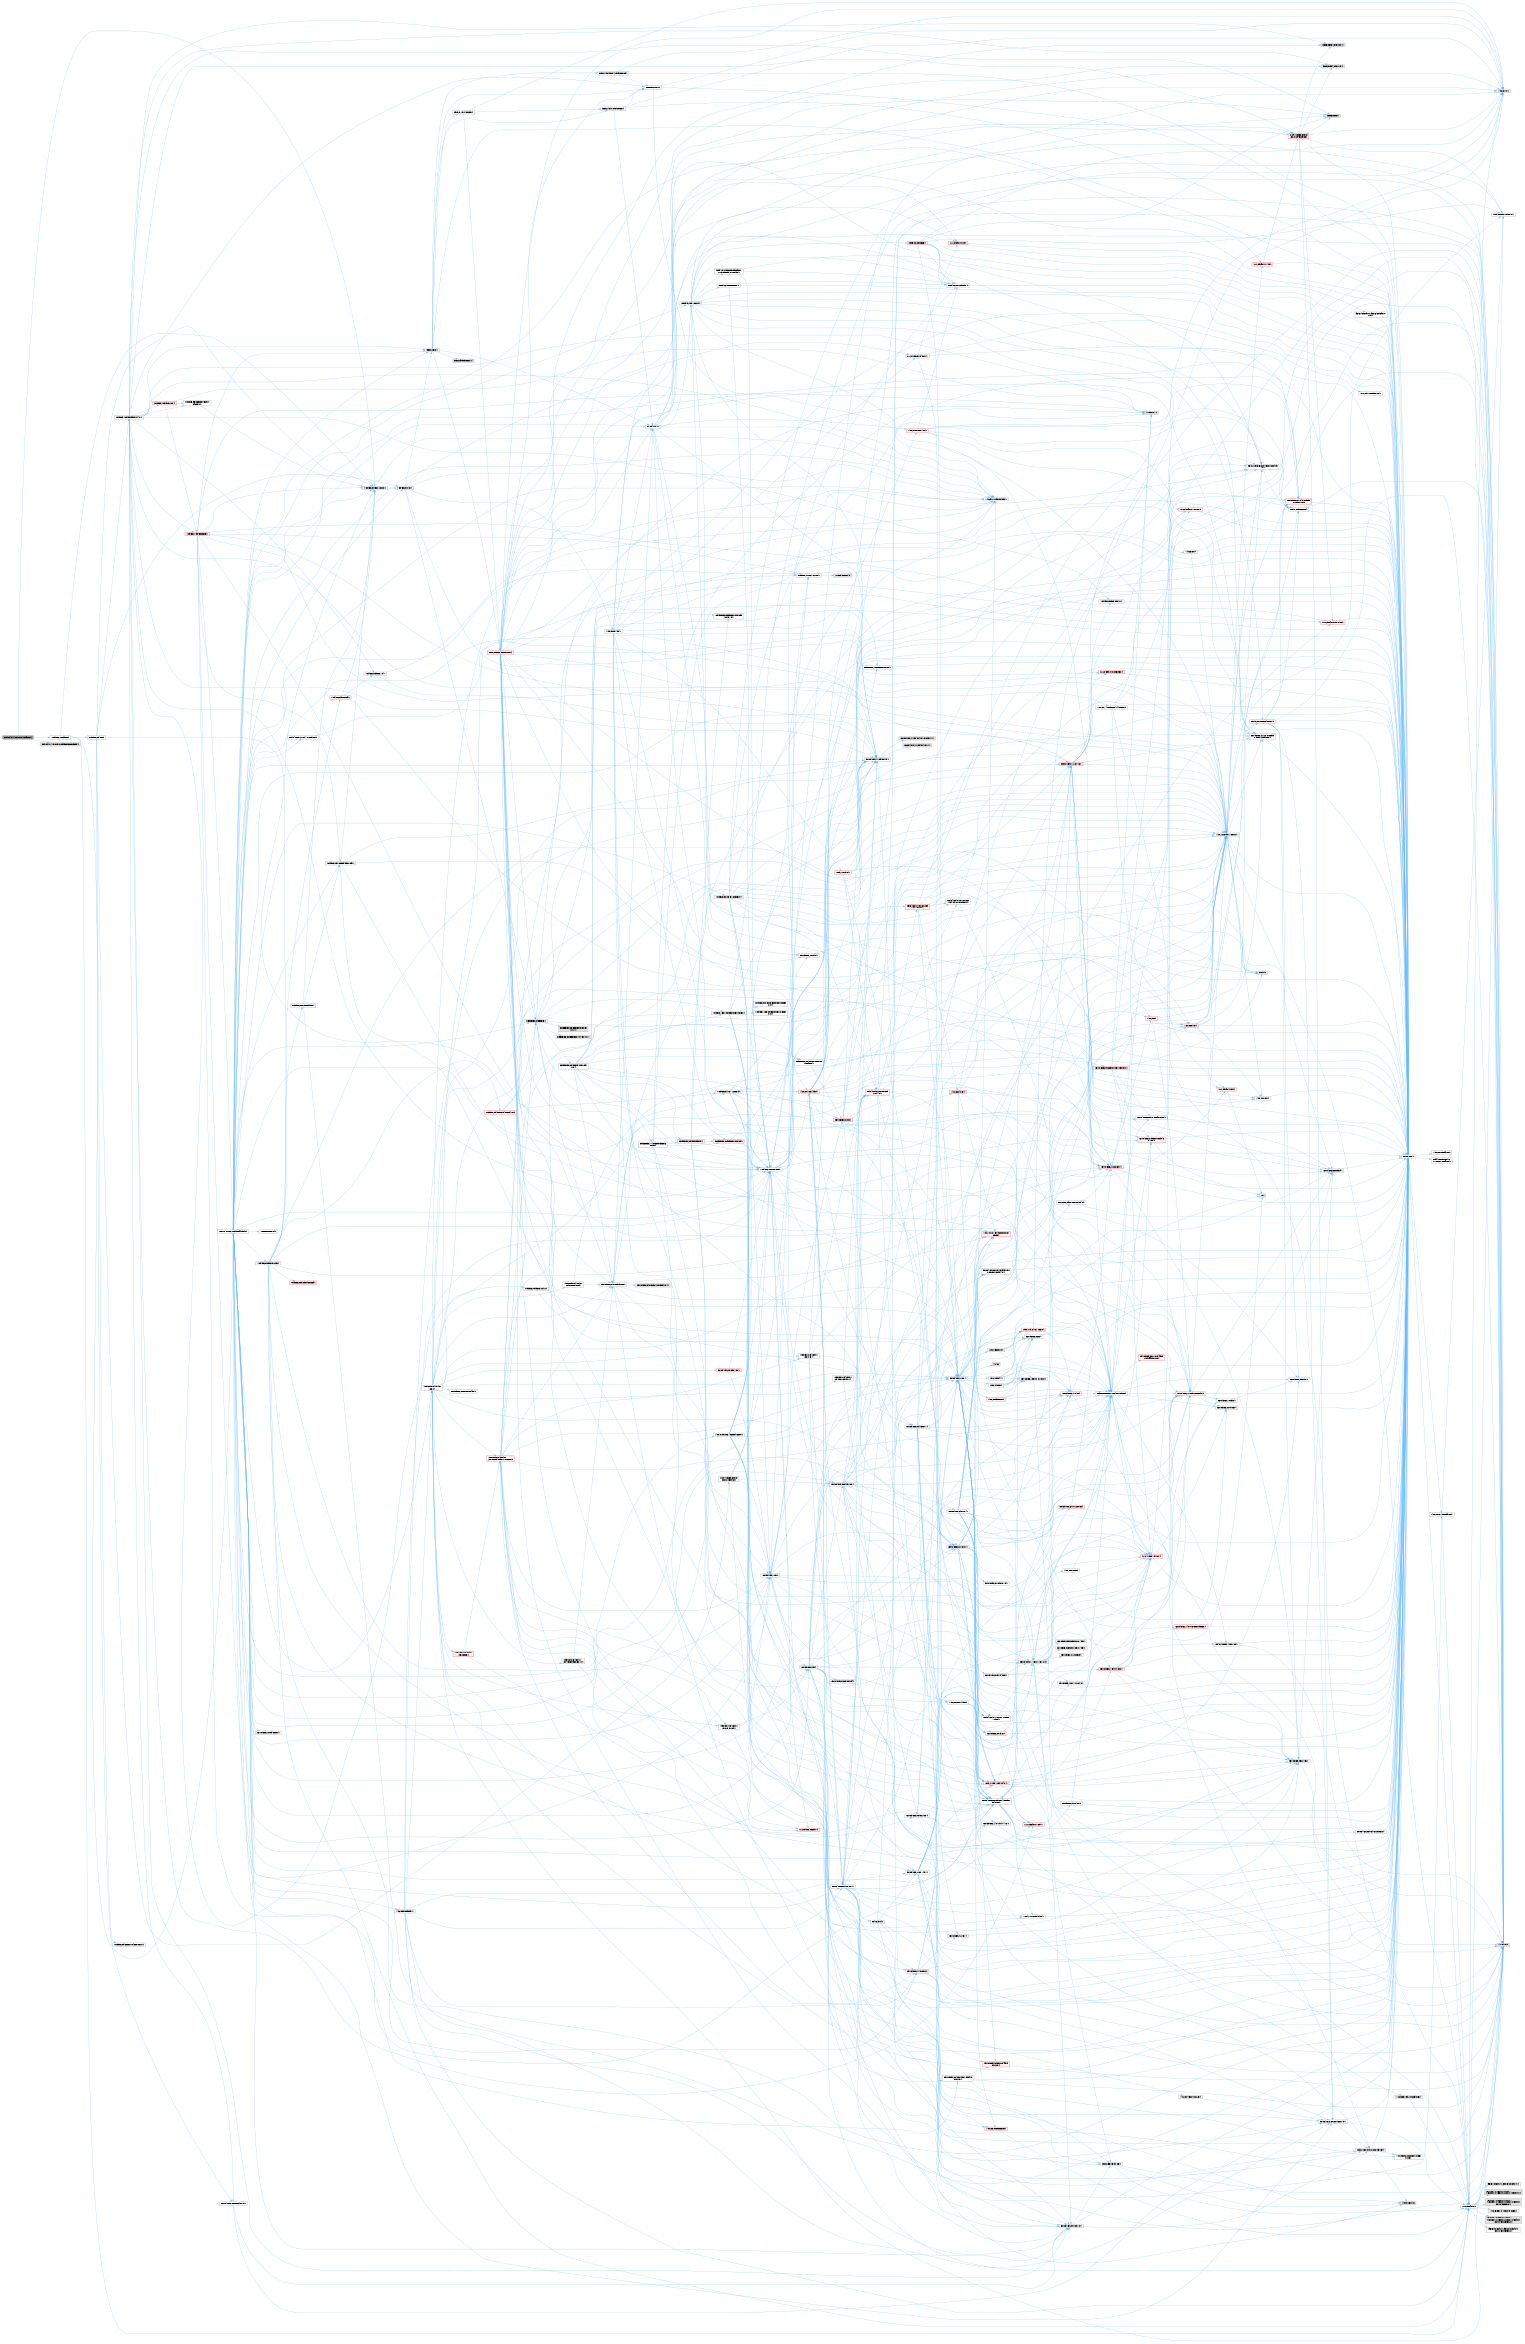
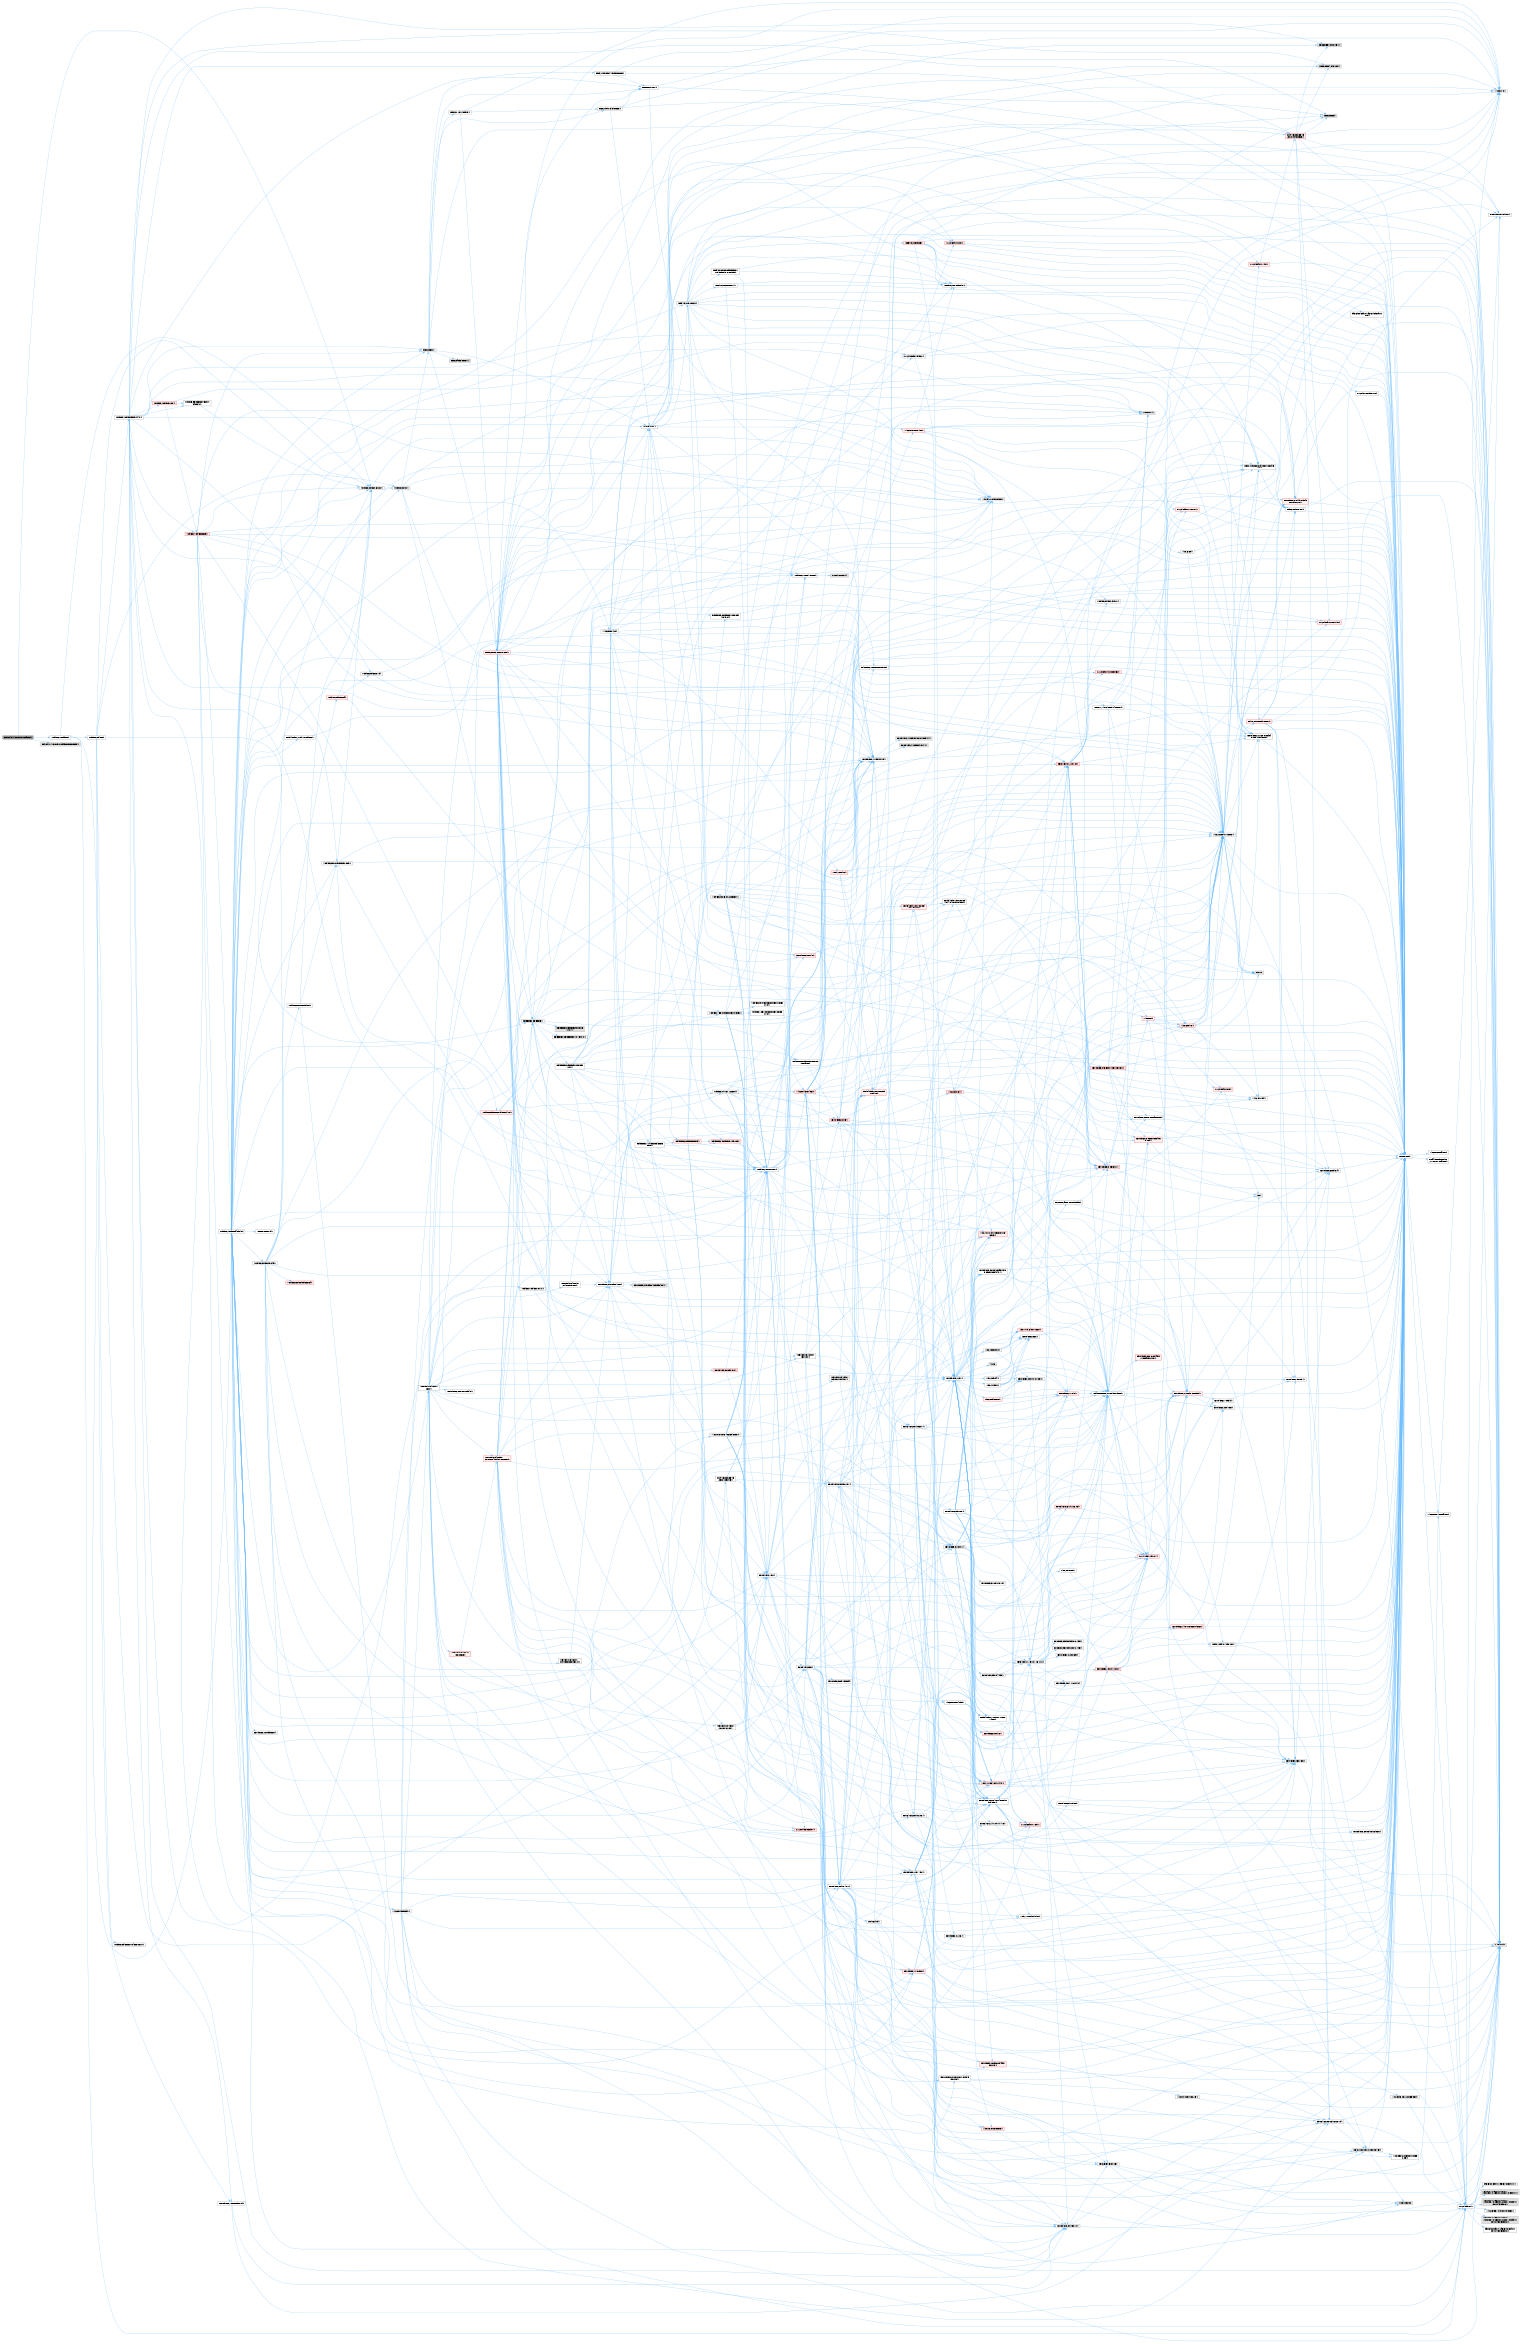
node "LocKeyFuncs/UObjectGlobals.h": label "LocKeyFuncs/UObjectGlobals.h" -> "UObject/UObjectGlobals.h"
